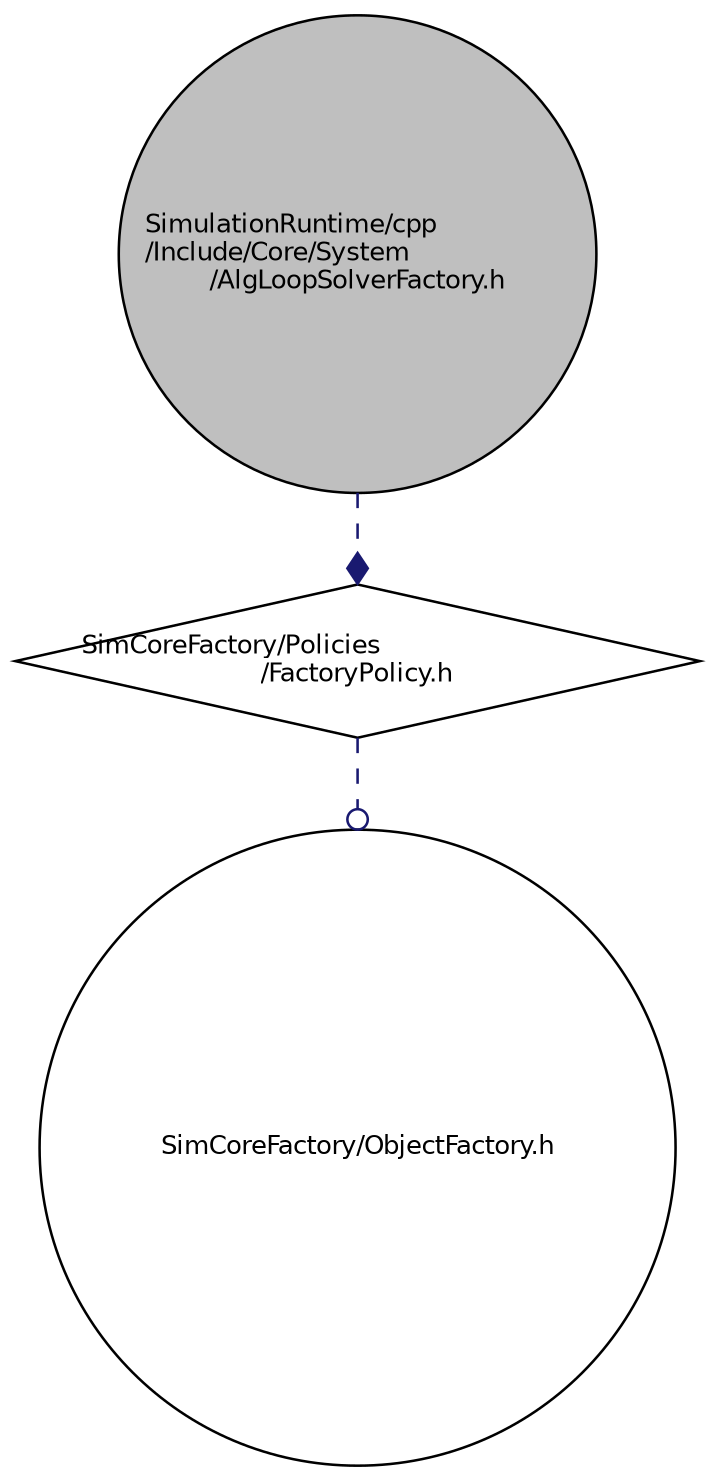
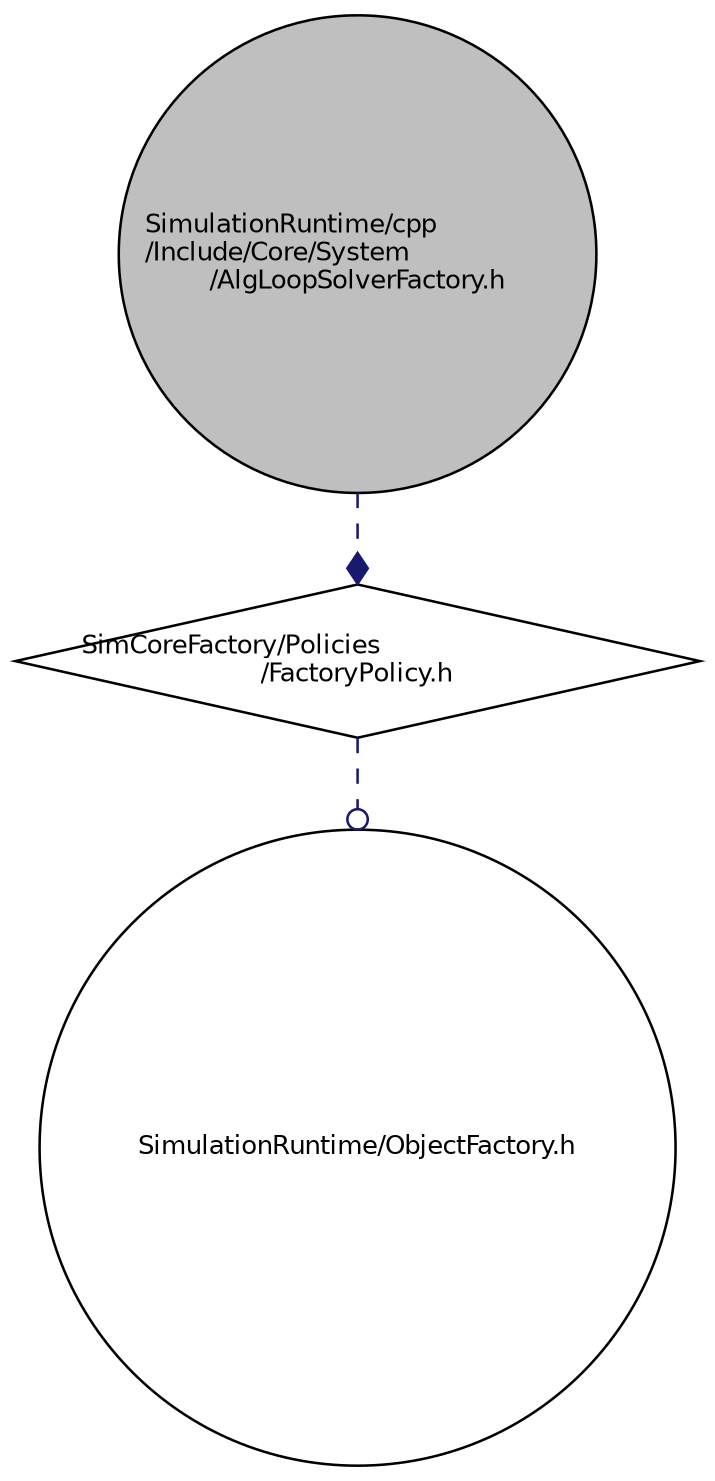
node "SimCoreFactory/ObjectFactory.h": label "SimCoreFactory/ObjectFactory.h" -> "SimulationRuntime/ObjectFactory.h"
